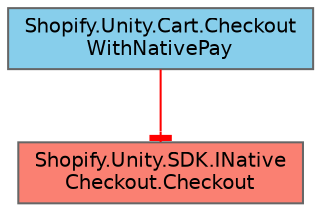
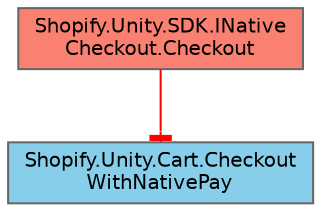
edge "Shopify.Unity.Cart.Checkout WithNativePay" -> "Shopify.Unity.SDK.INative Checkout.Checkout": reversed
